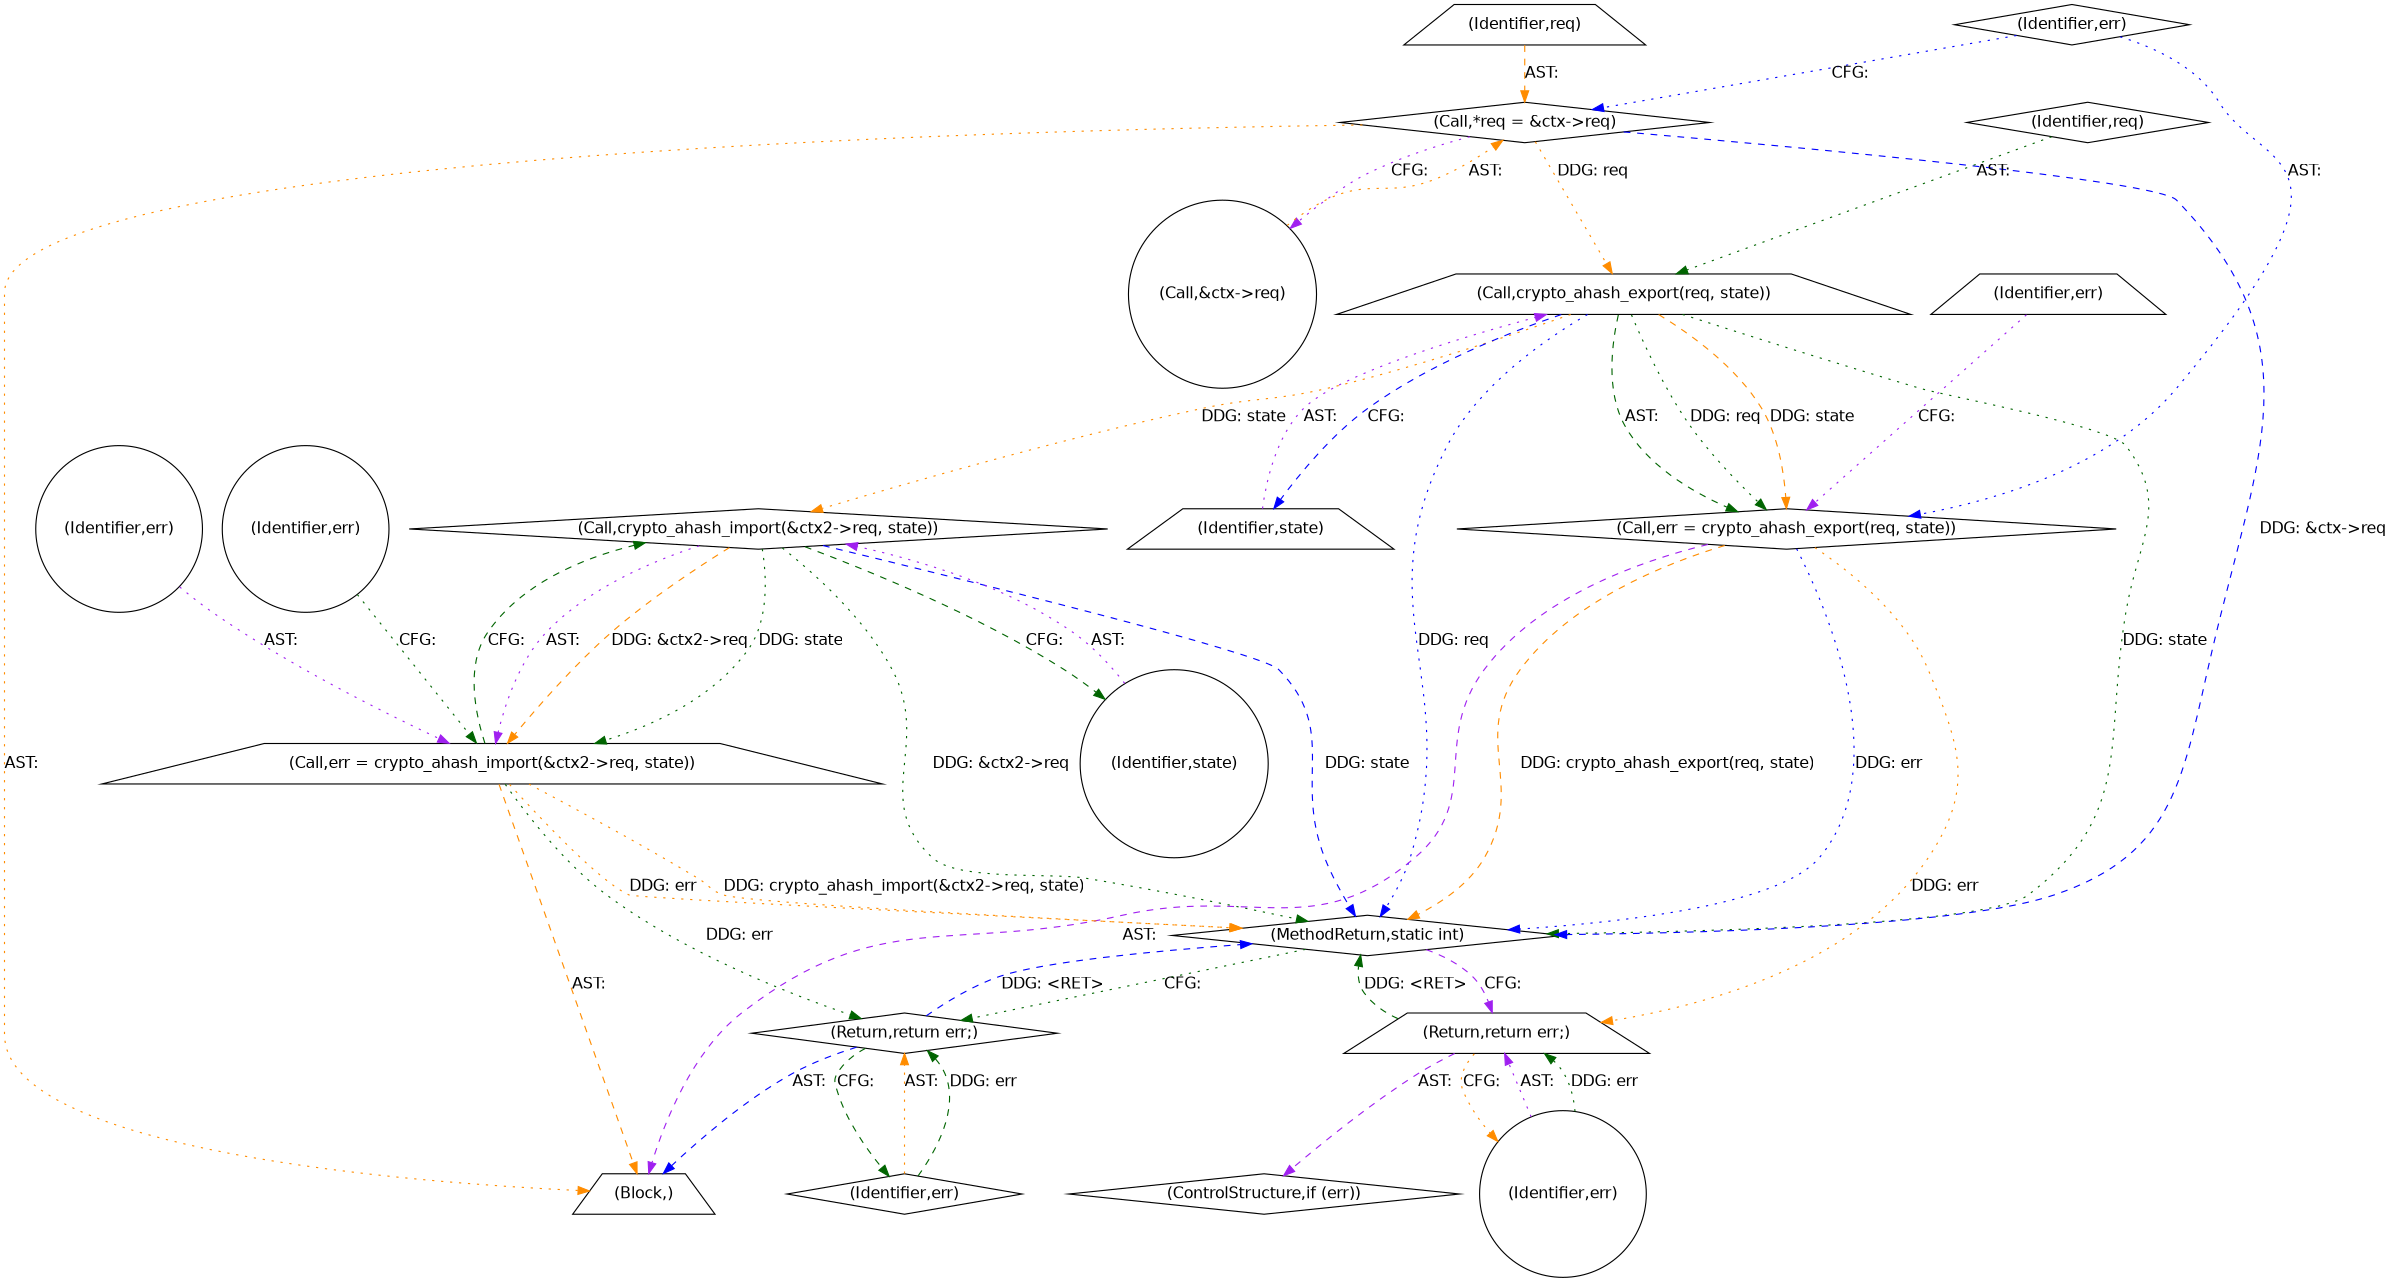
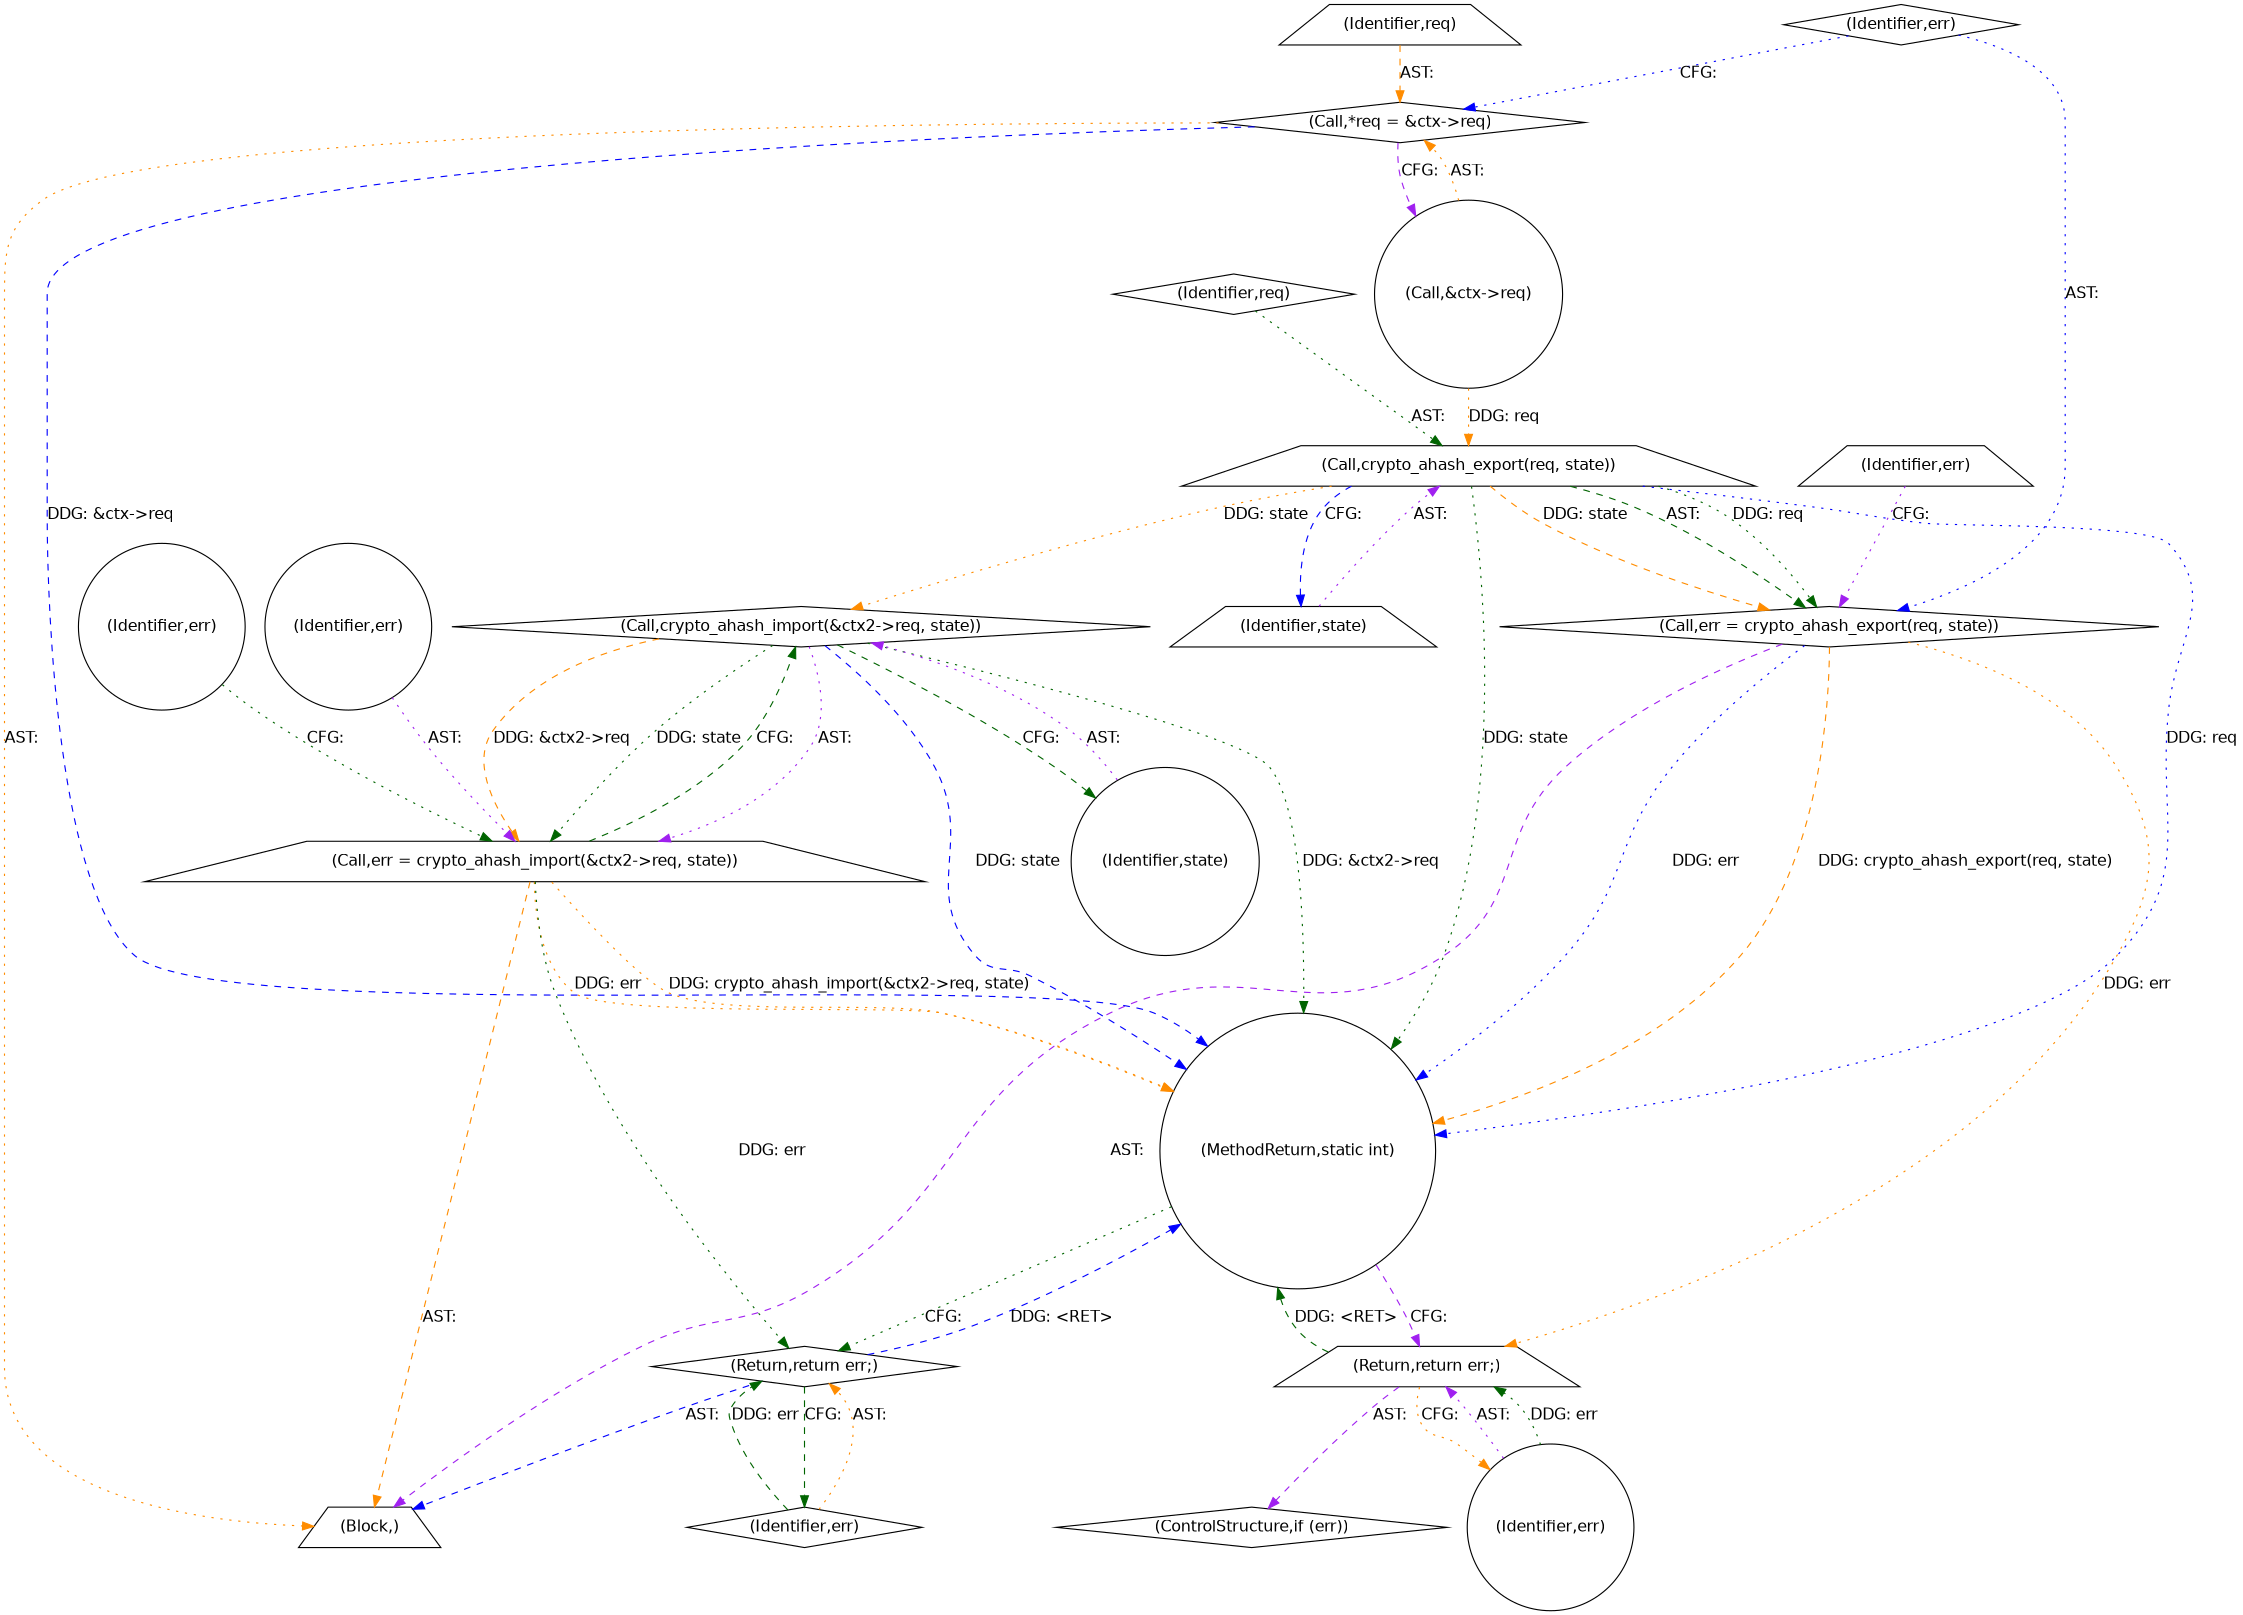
edge "(Call,*req = &ctx->req)" -> "(Call,&ctx->req)": style dotted -> dashed
edge "(Call,*req = &ctx->req)" -> "(Call,crypto_ahash_export(req, state))": now "(Call,&ctx->req)" -> "(Call,crypto_ahash_export(req, state))"
node "(MethodReturn,static int)": shape diamond -> circle
